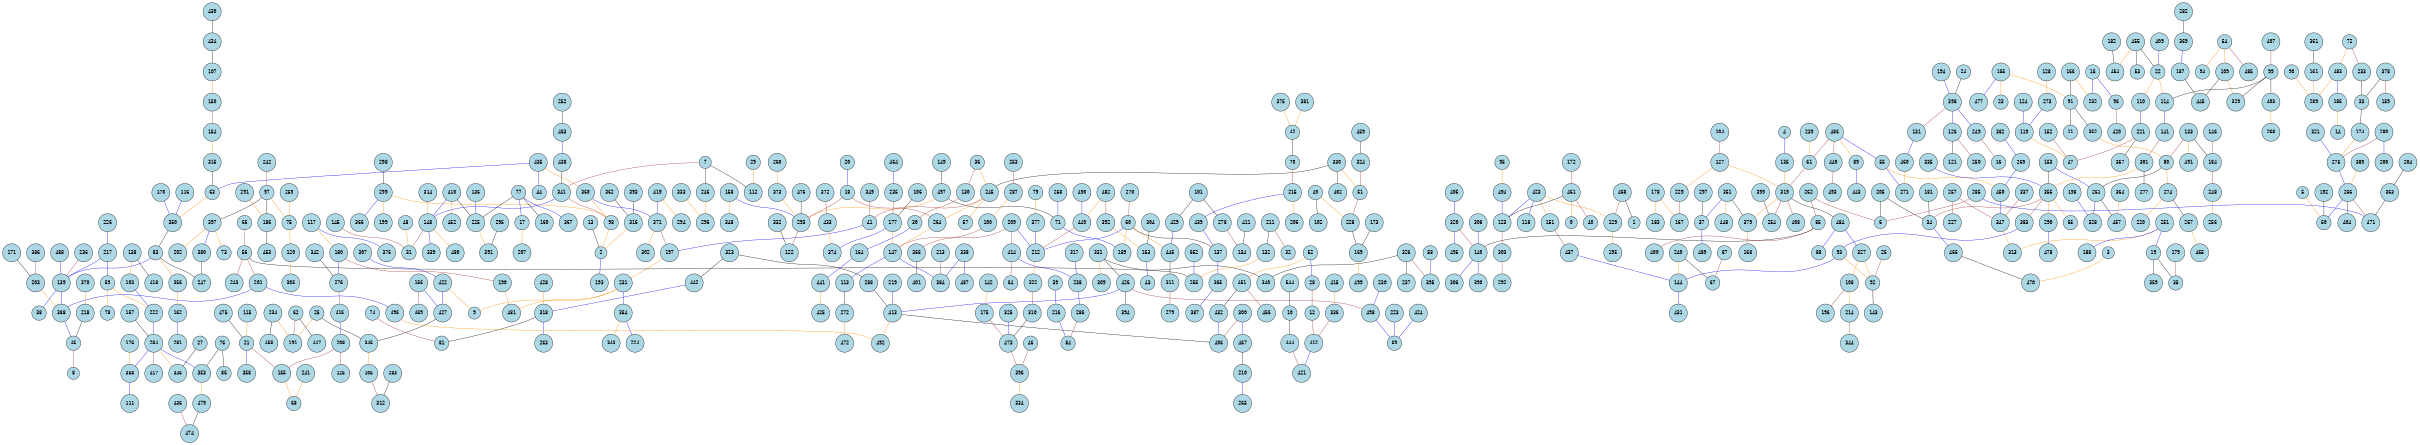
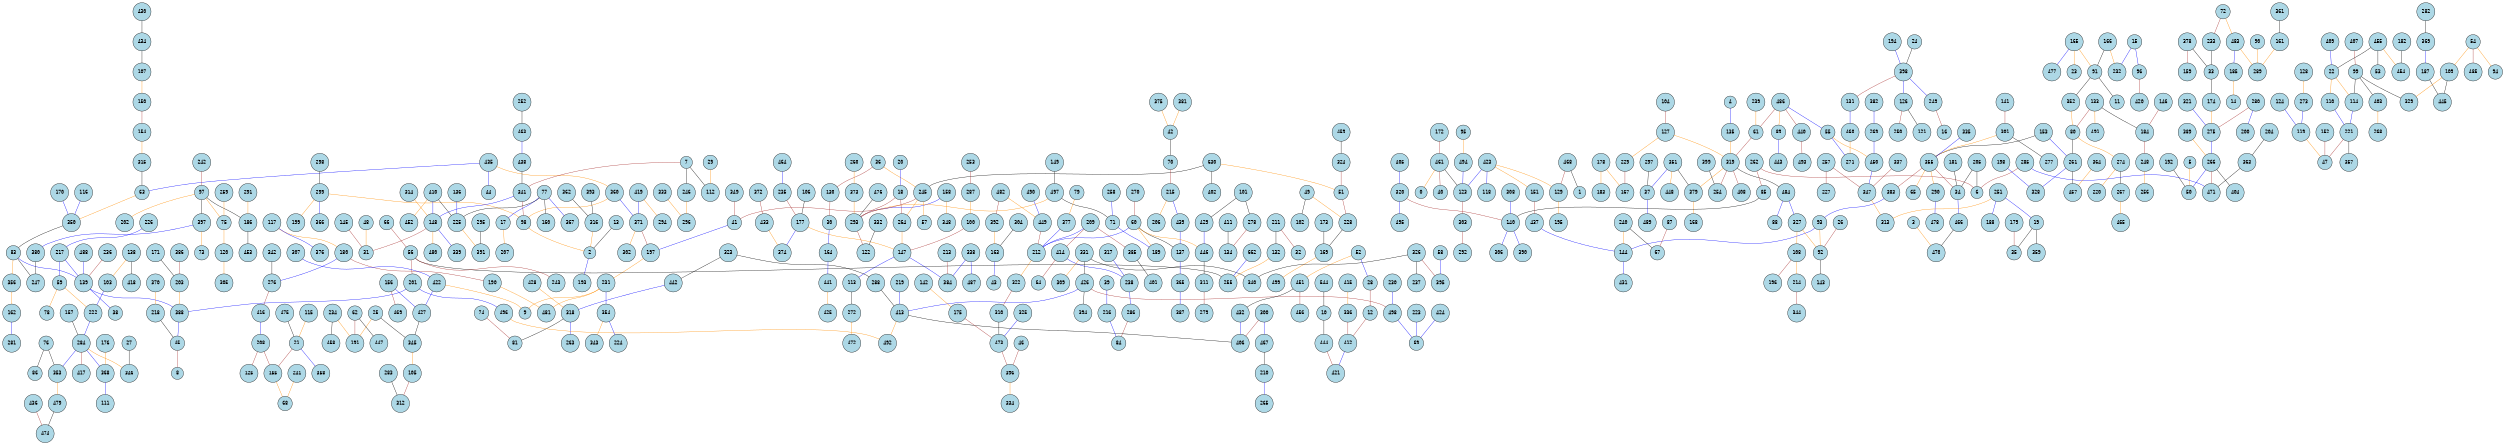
edge "114" -- "141": now "114" -- "221"
node "330": label "330" -> "630"
edge "397" -- "202": now "97" -- "202"
node "400": removed
